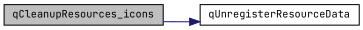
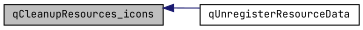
edge "qCleanupResources_icons" -> "qUnregisterResourceData": reversed
